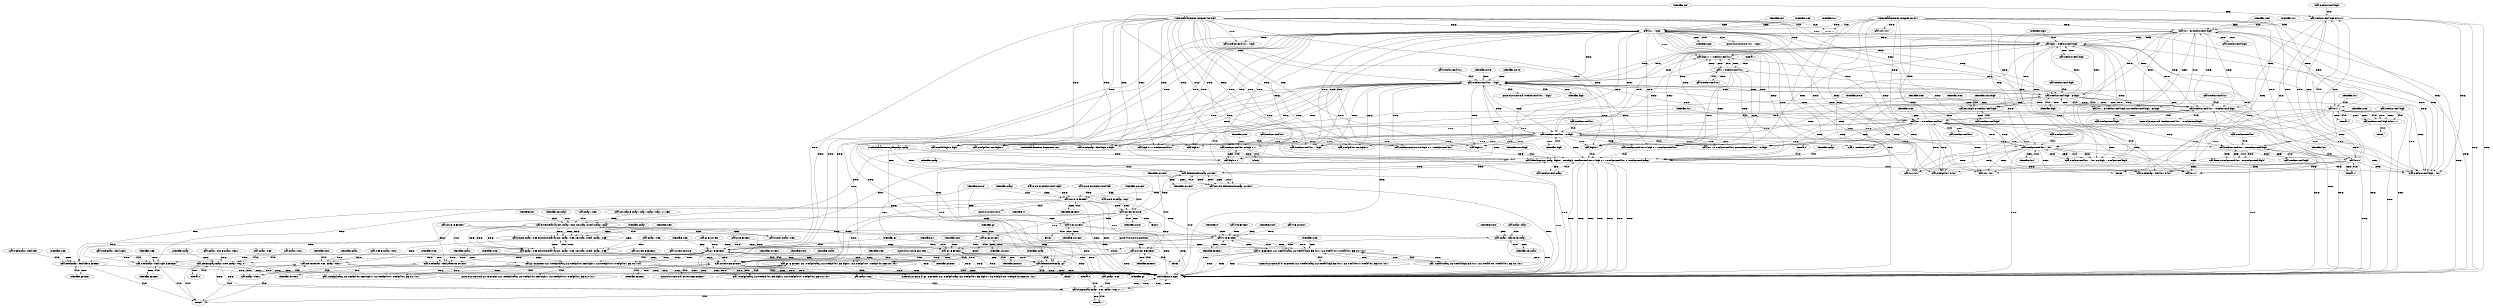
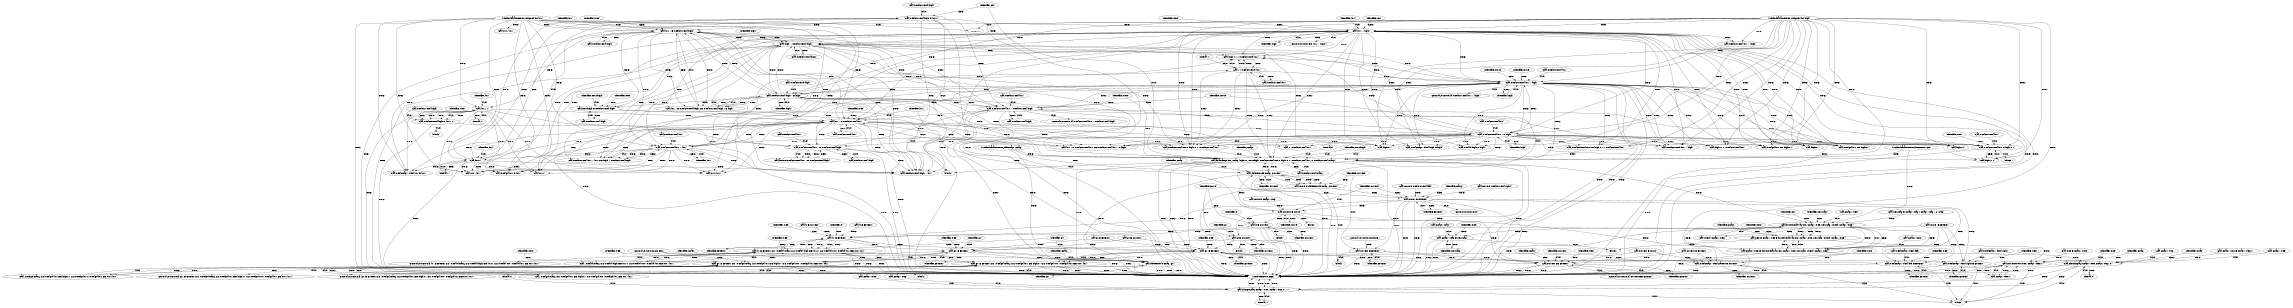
edge "(Call,low <= tree[current].low)" -> "(Call,delete_node(cmap, gt))": now "(Call,low <= tree[current].low)" -> "(MethodReturn,RET)"
